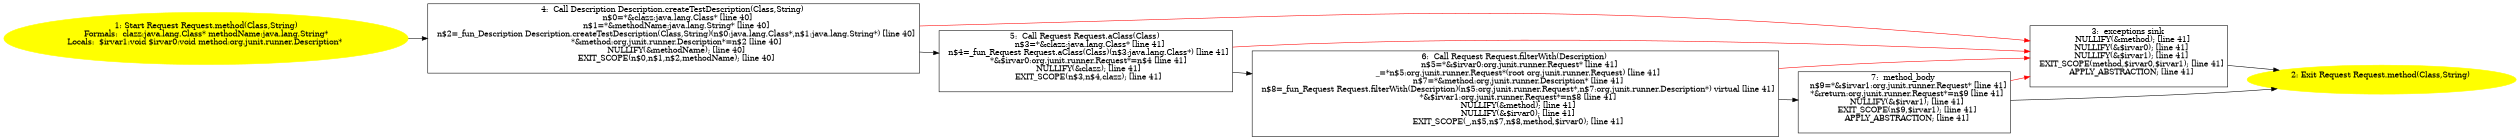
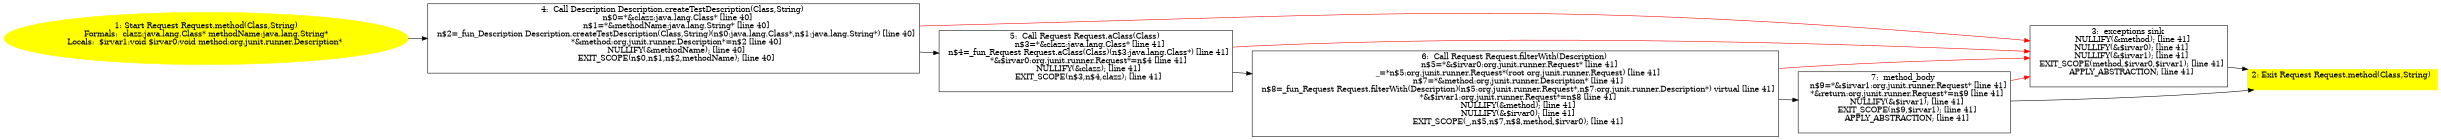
node "2: Exit Request Request.method(Class,String)": shape ellipse -> box
